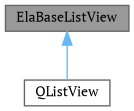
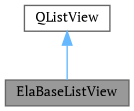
edge "QListView" -> "ElaBaseListView": reversed
